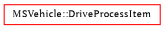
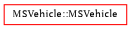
node "MSVehicle::DriveProcessItem": label "MSVehicle::DriveProcessItem" -> "MSVehicle::MSVehicle"
